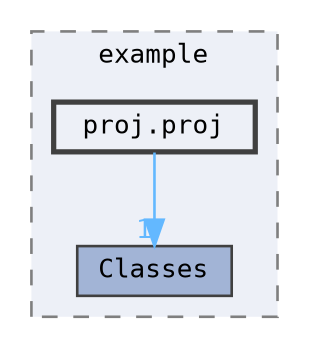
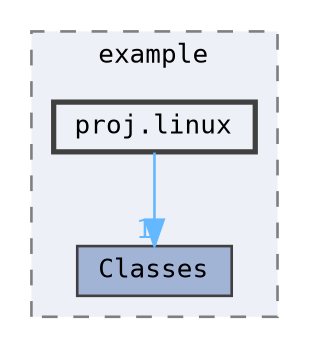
node "proj.proj": label "proj.proj" -> "proj.linux"
